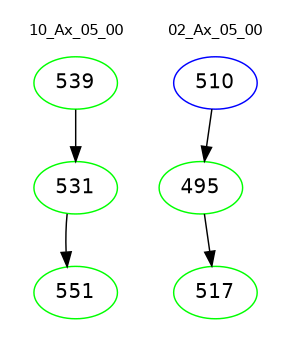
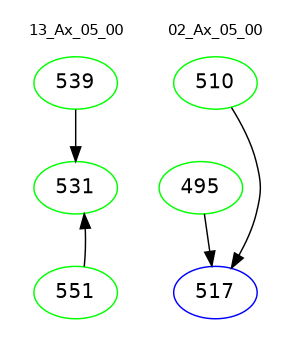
cluster "10_Ax_05_00": label "10_Ax_05_00" -> "13_Ax_05_00"
node "510": color blue -> green
edge "510" -> "495": now "510" -> "517"
edge "531" -> "551": reversed
node "517": color green -> blue
